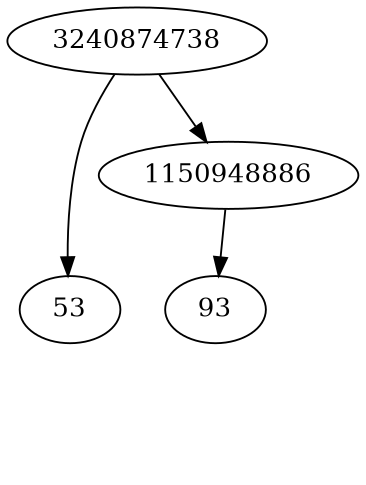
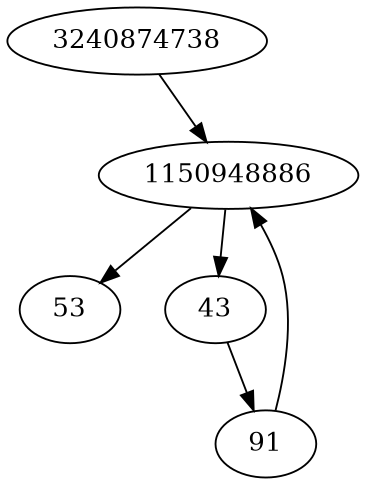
edge "3240874738" -> "53": now "1150948886" -> "53"
node "93": label "93" -> "43"
node "91": added
